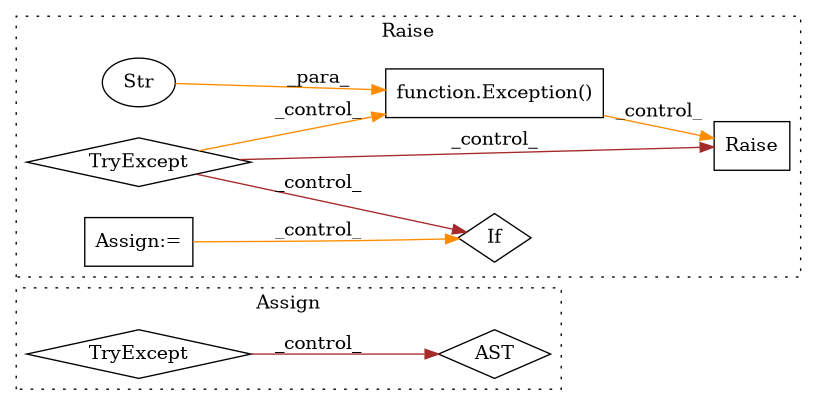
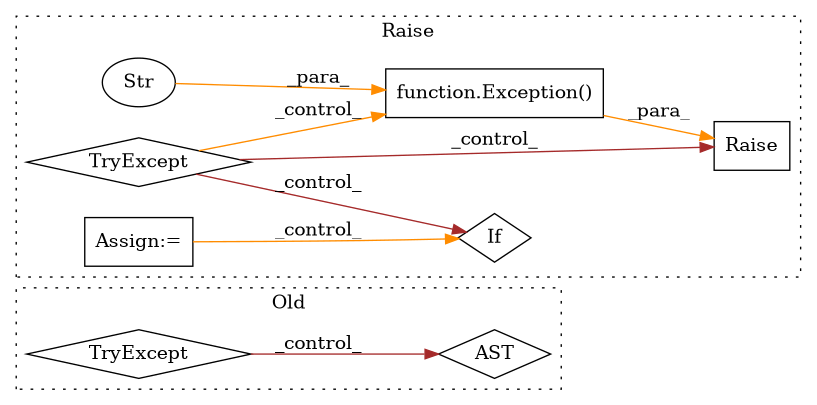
edge "function.Exception()" -> "Raise": label "_control_" -> "_para_"
cluster "Assign": label "Assign" -> "Old"
